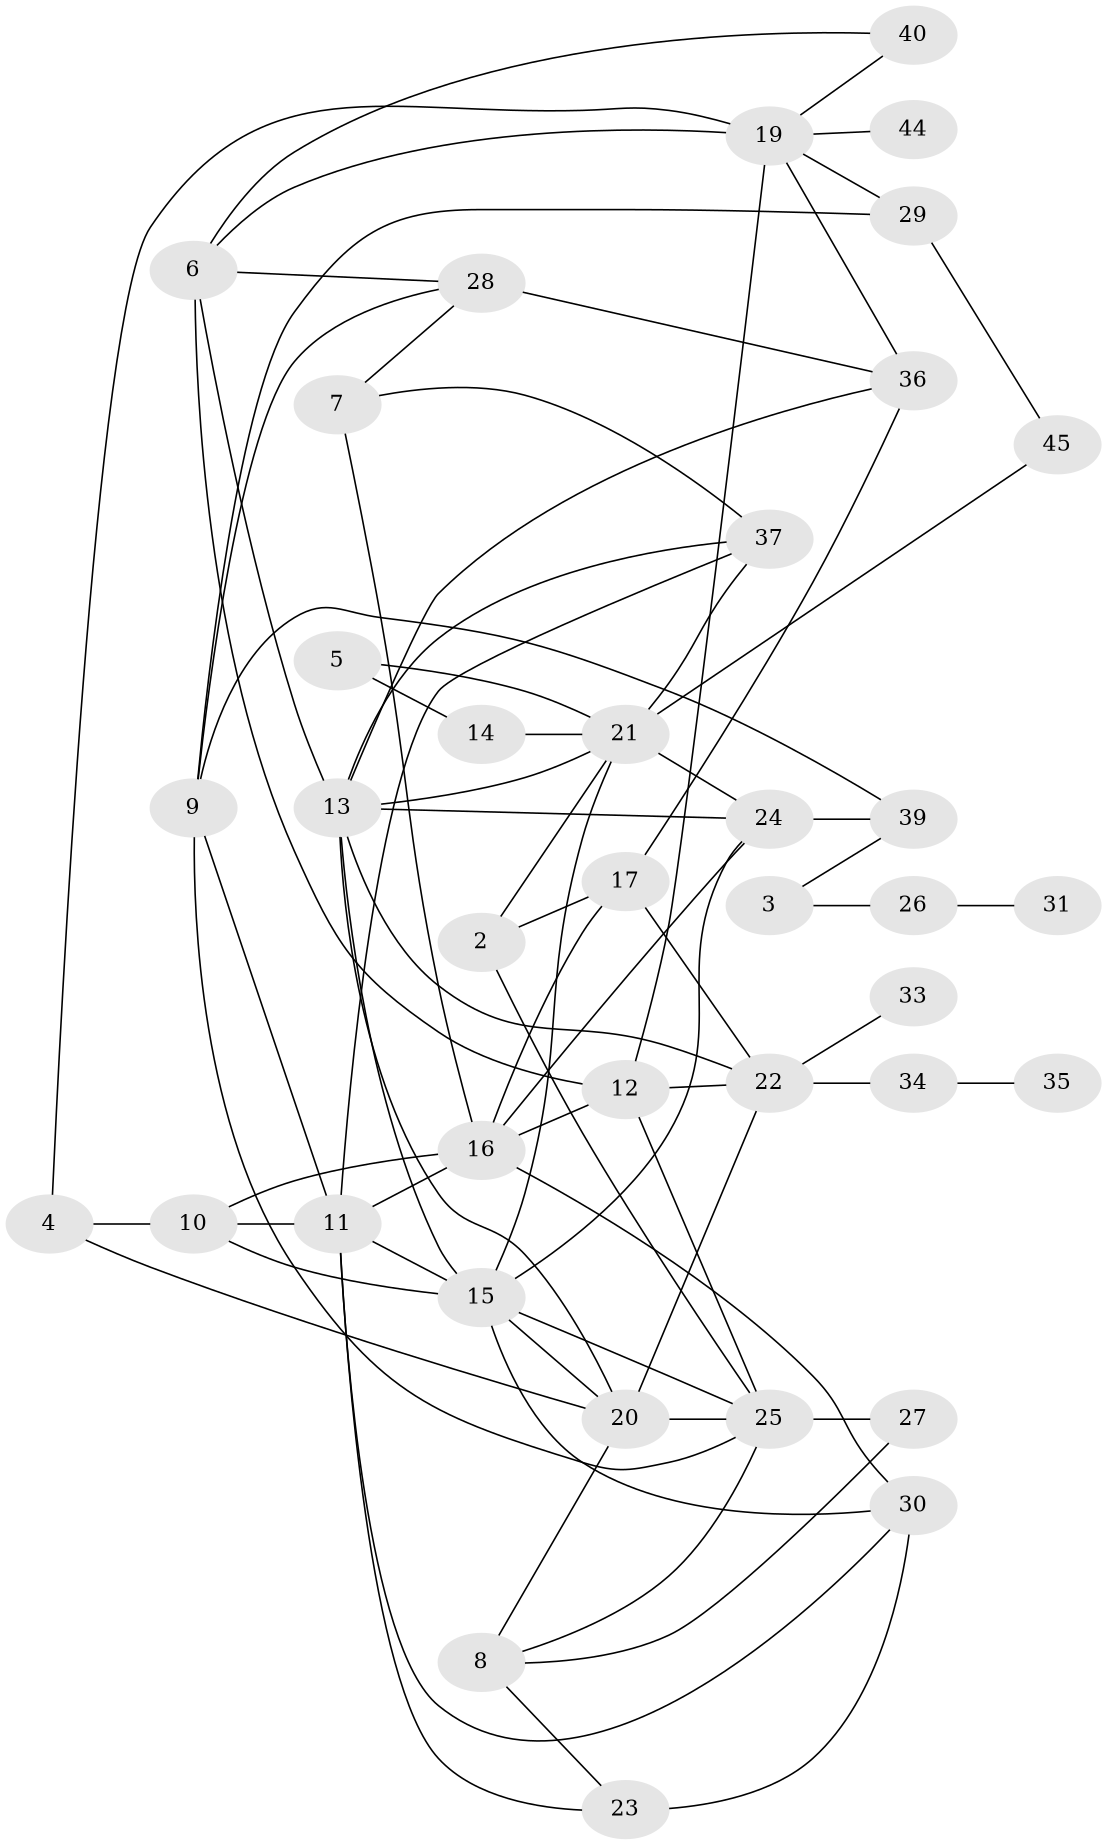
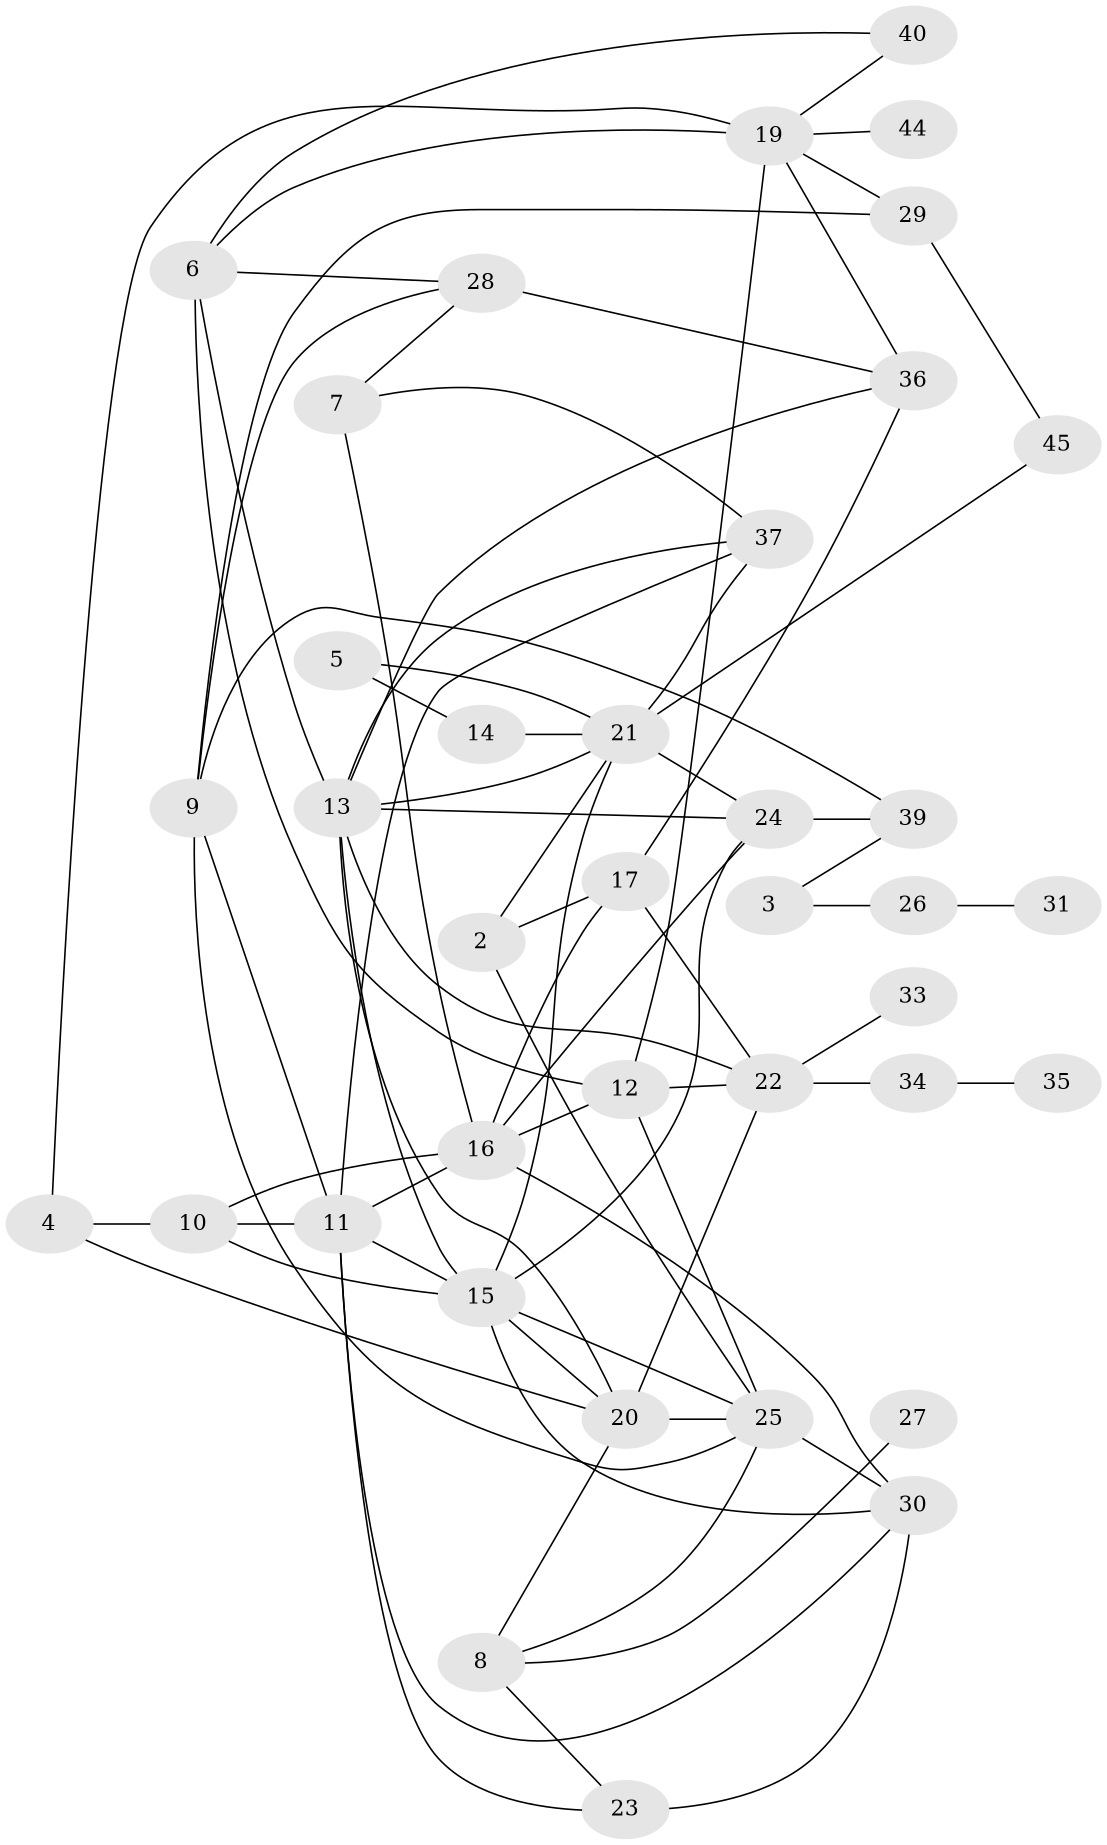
edge "25" -- "27": now "25" -- "30"
